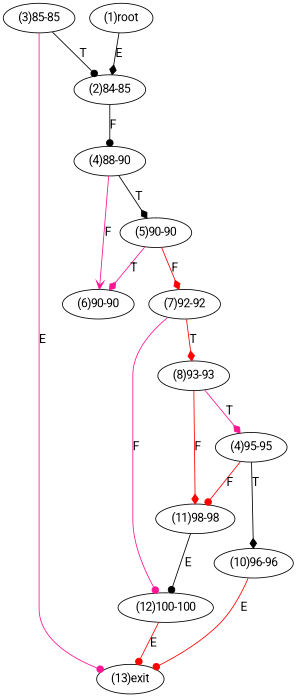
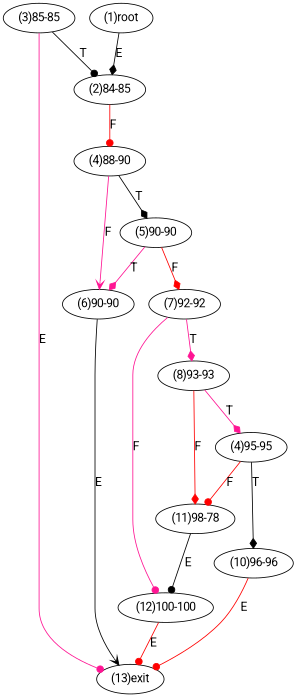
edge "(2)84-85" -> "(4)88-90": color black -> red
edge "(7)92-92" -> "(8)93-93": color red -> deeppink
edge "(6)90-90" -> "(13)exit": added, label "E"
node "(11)98-98": label "(11)98-98" -> "(11)98-78"
